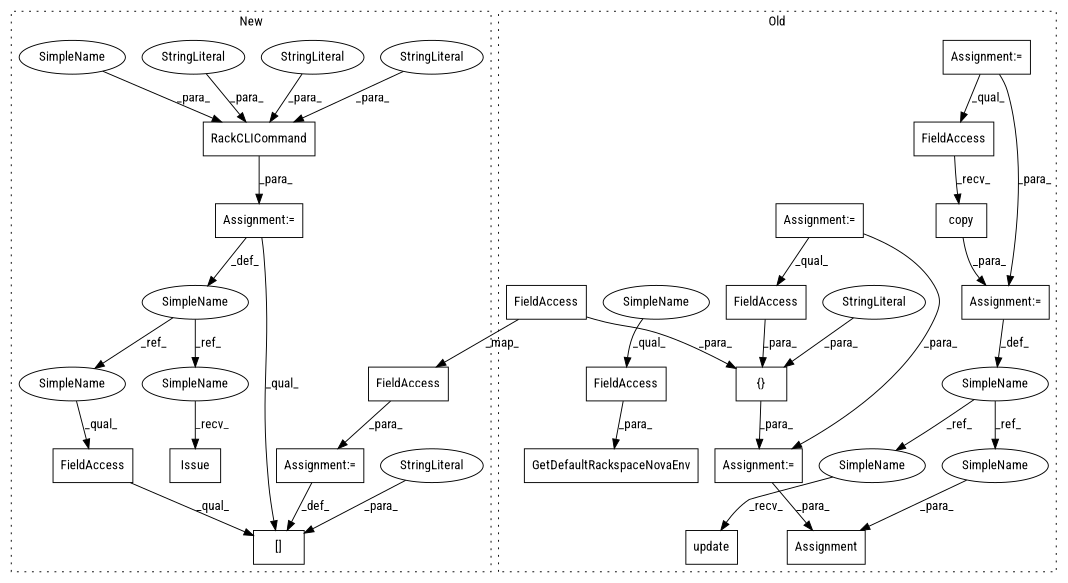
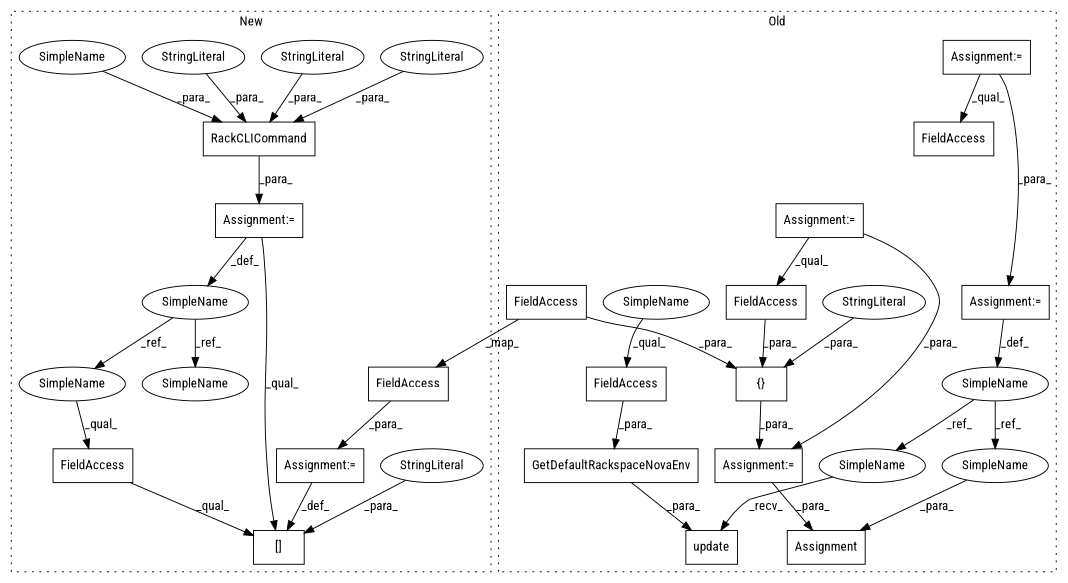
node "copy": removed
node "Issue": removed
edge "GetDefaultRackspaceNovaEnv" -> "update": added, label "_para_"
